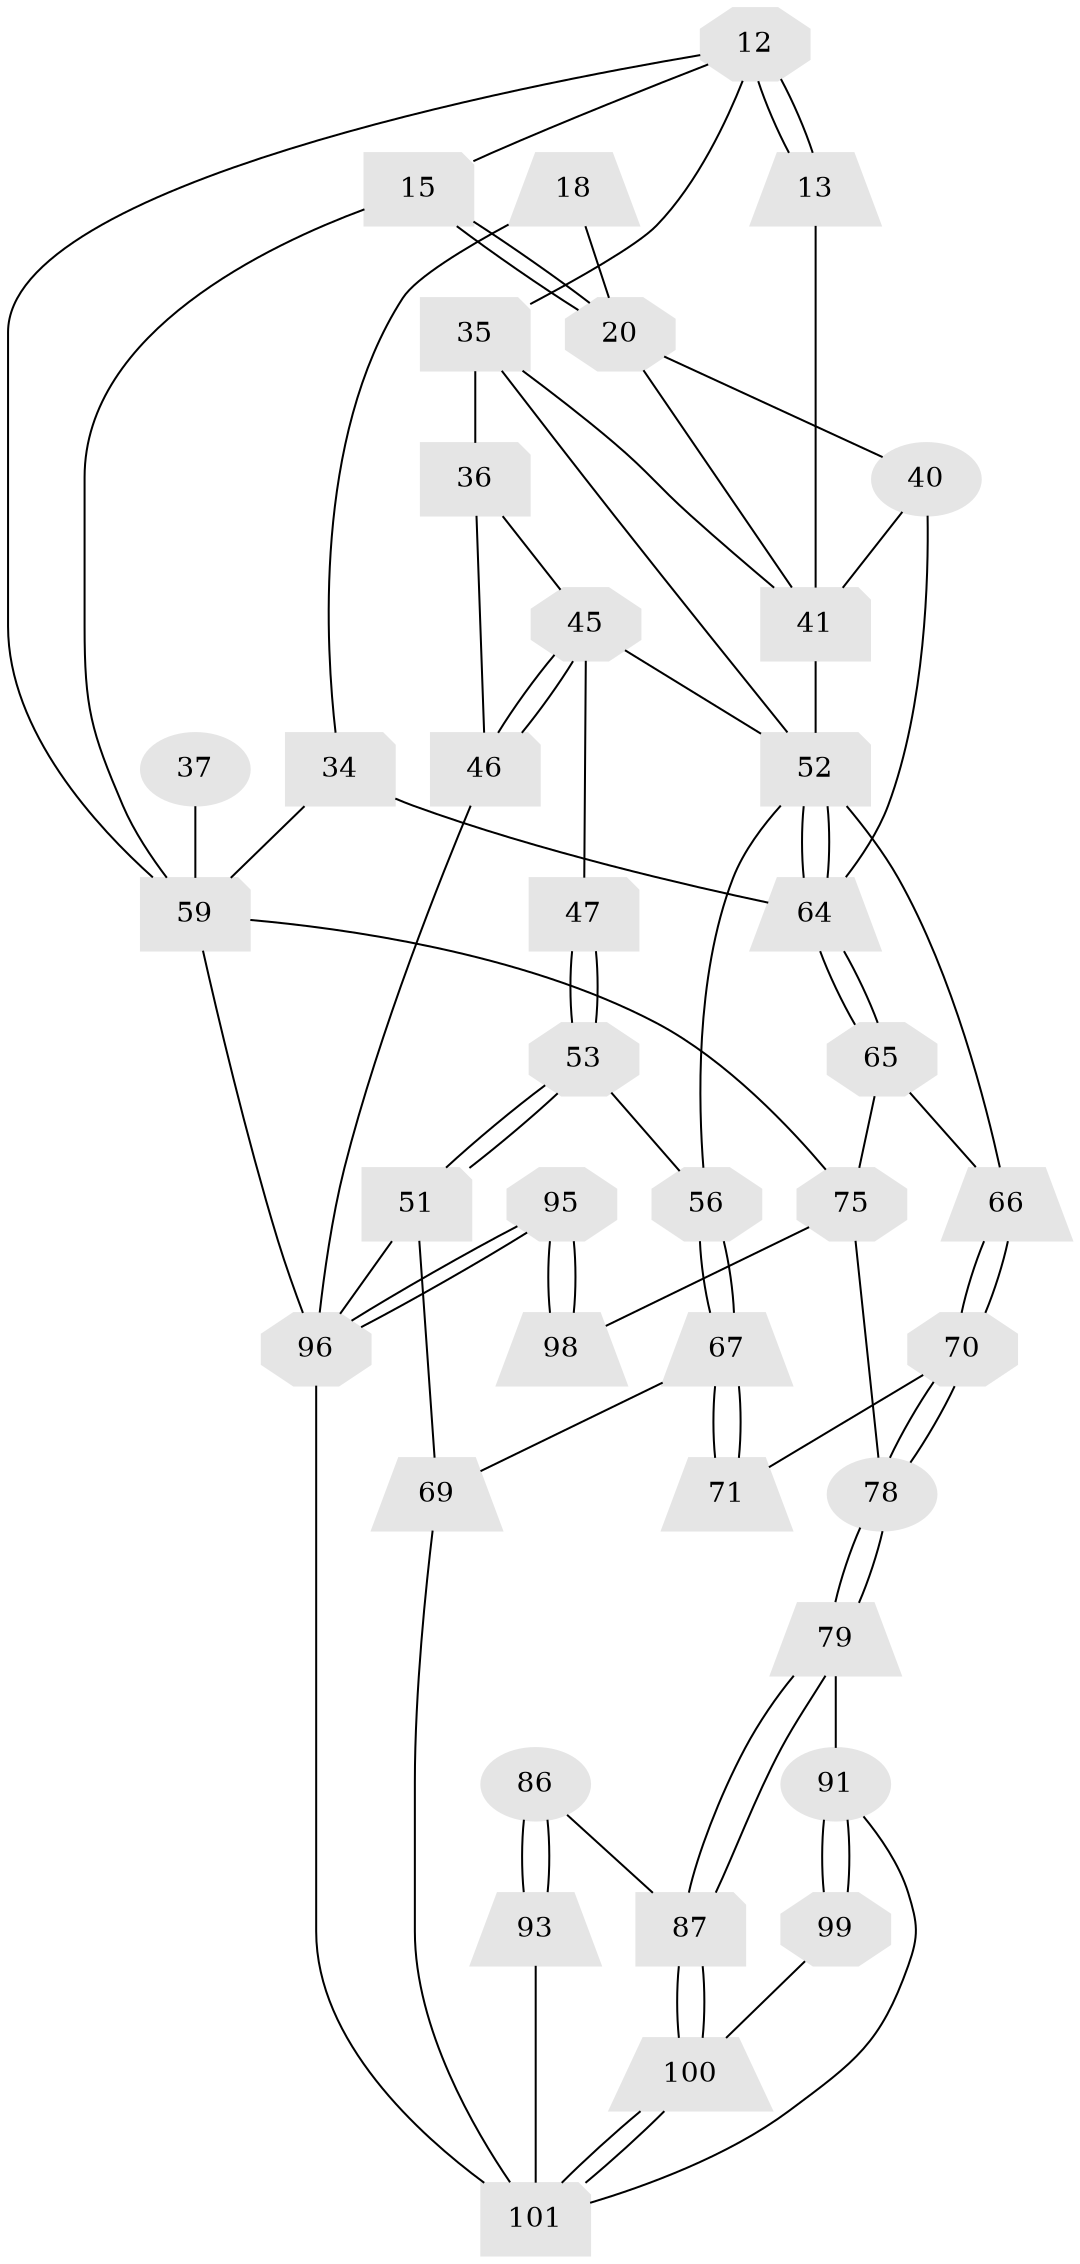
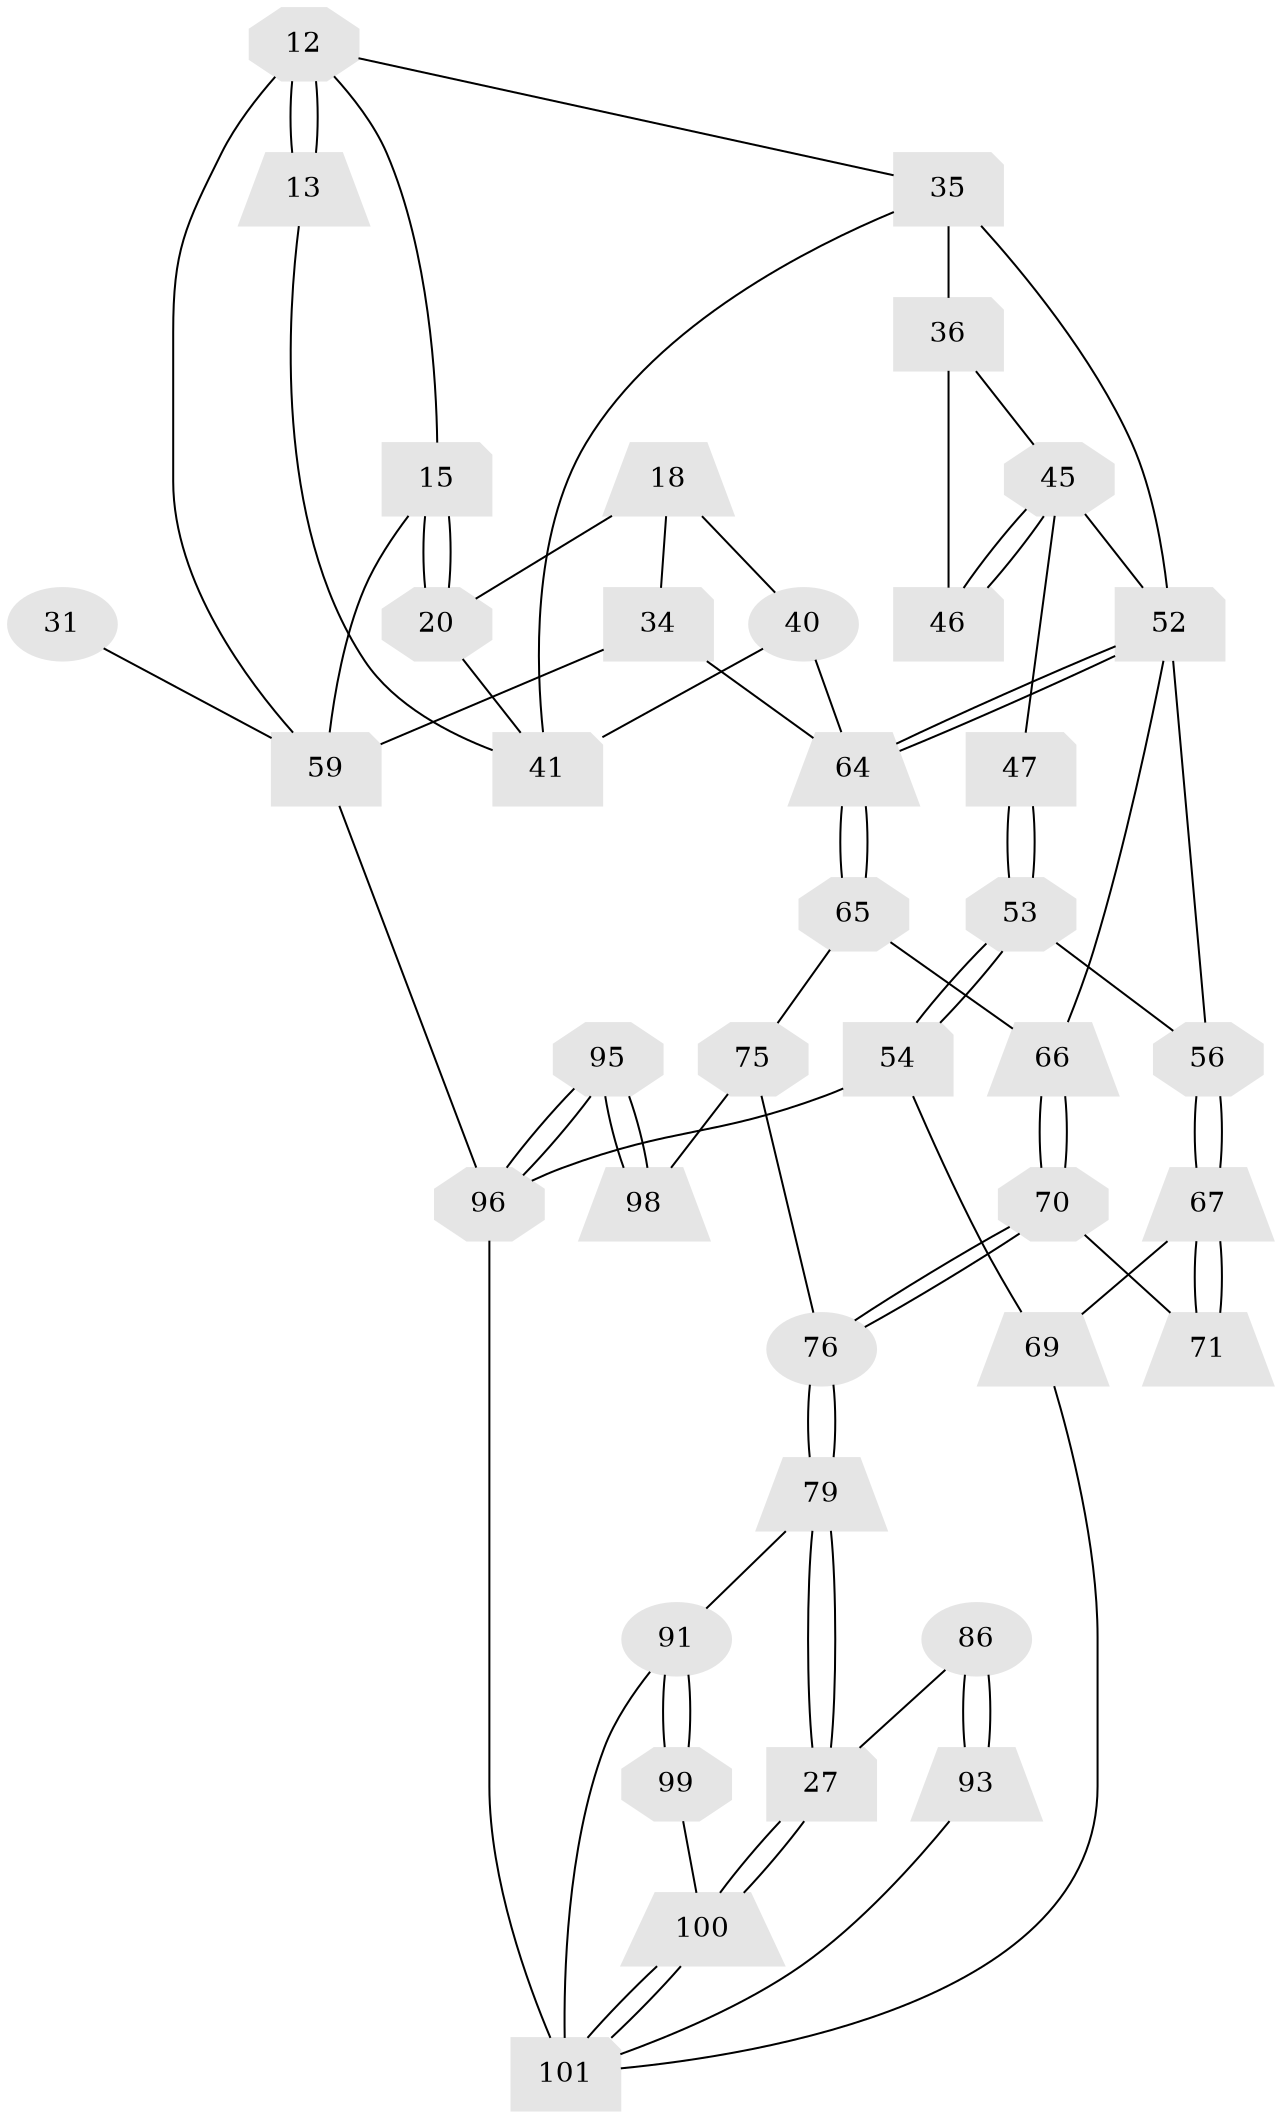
edge "20" -- "40": now "18" -- "40"
edge "41" -- "52": removed
node "37": label "37" -> "31"
edge "59" -- "75": removed
edge "46" -- "96": removed
node "51": label "51" -> "54"
node "78": label "78" -> "76"
node "87": label "87" -> "27"
